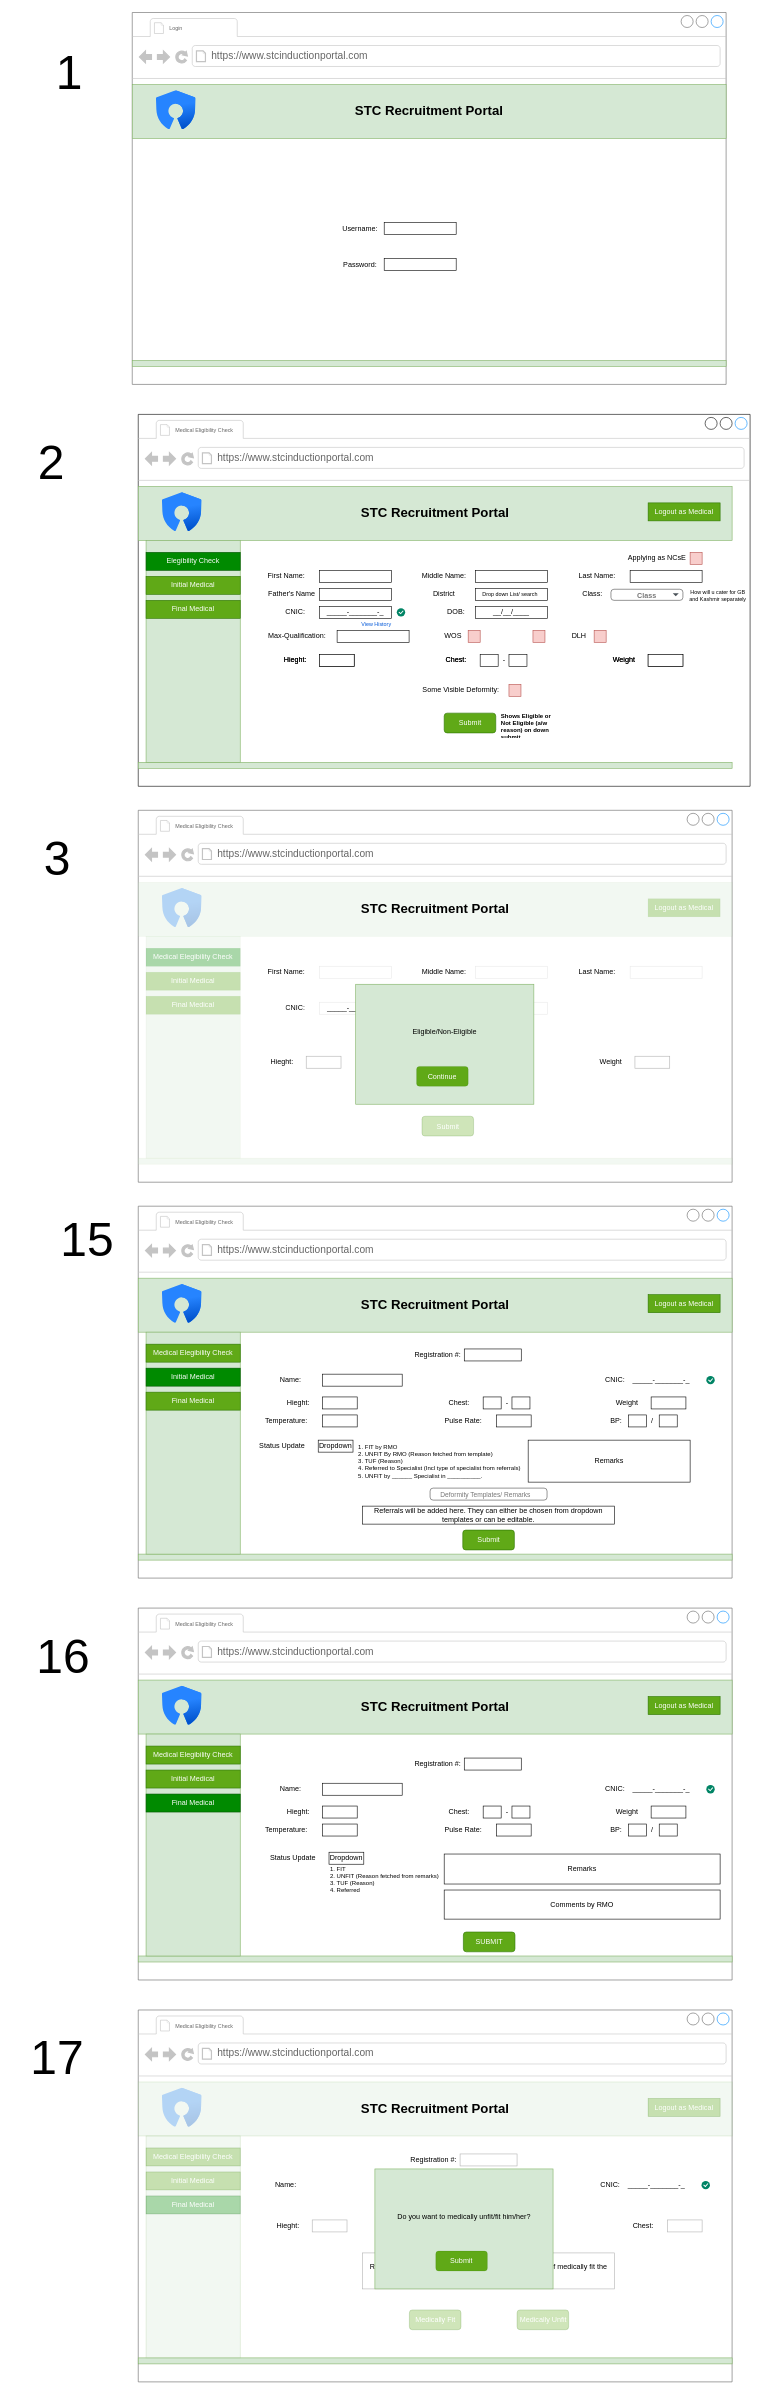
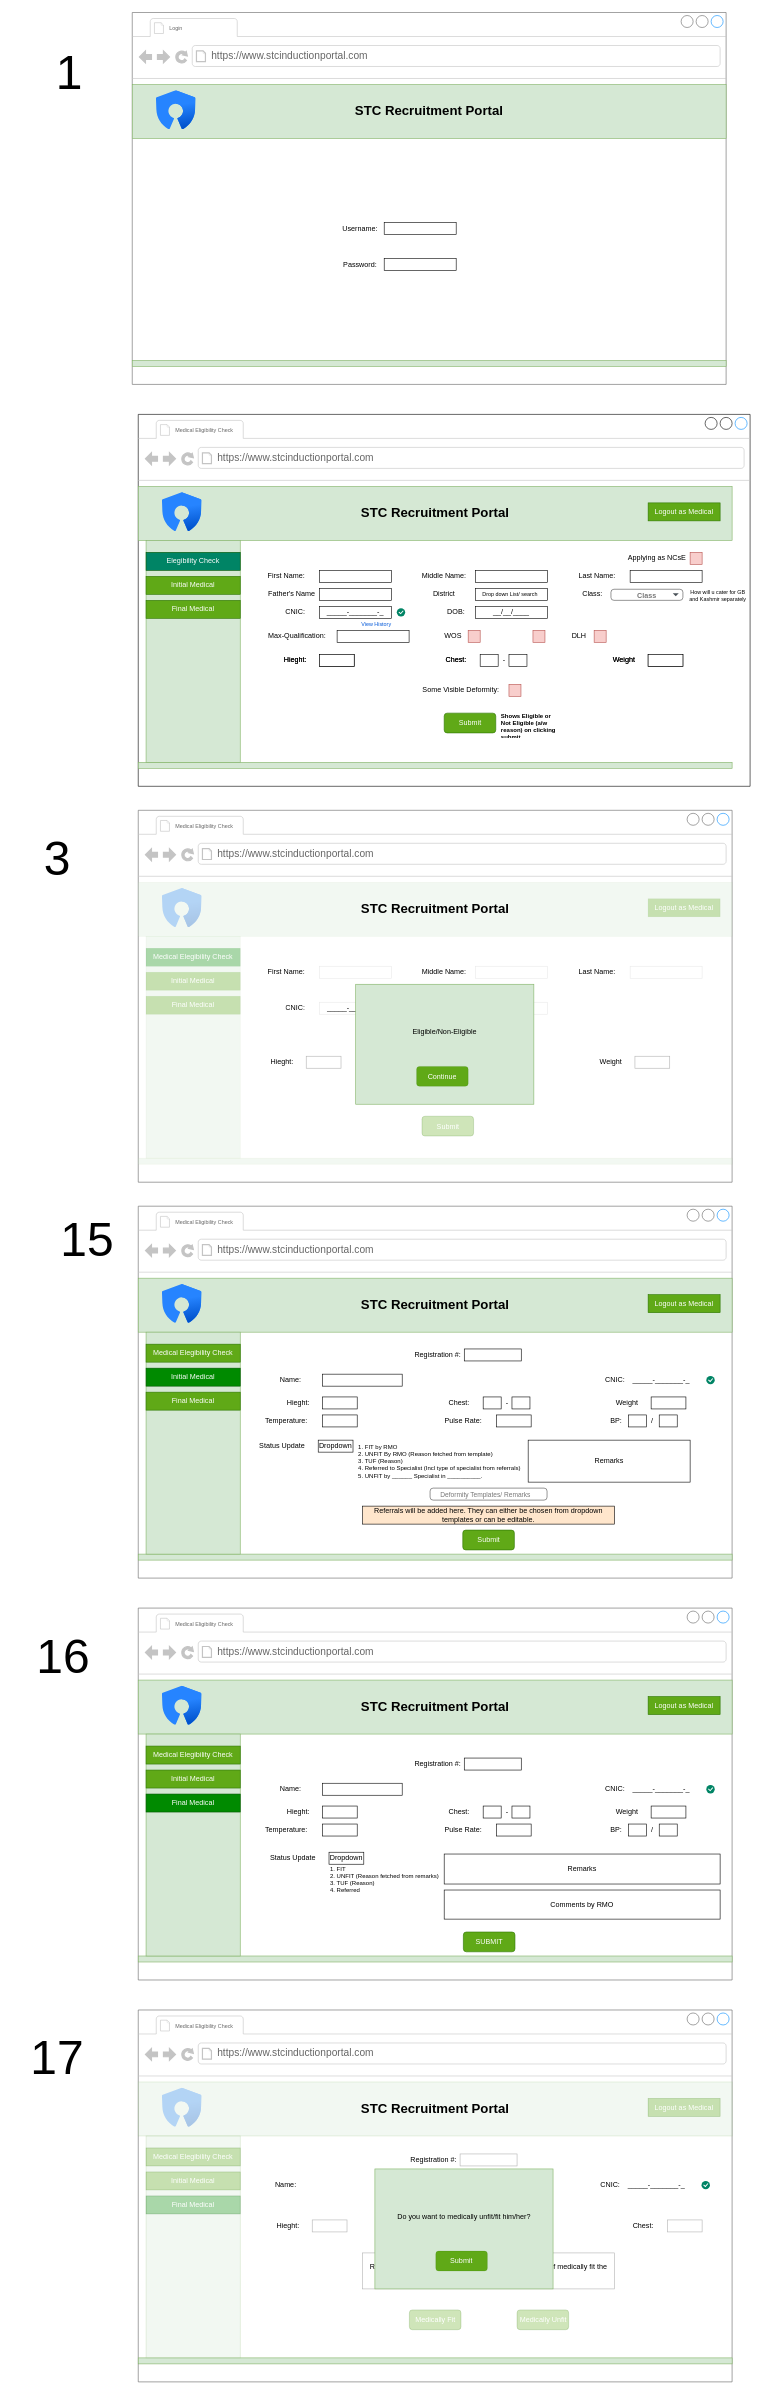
node "2": removed
node "Elegibility Check": fillcolor #008a00 -> #008465
node "Shows Eligible or Not Eligible (a/w reason) on down submit": label "Shows Eligible or Not Eligible (a/w reason) on down submit" -> "Shows Eligible or Not Eligible (a/w reason) on clicking submit"
node "Referrals will be added here. They can either be chosen from dropdown templates or can be editable.": fillcolor #ffffff -> #ffe6cc
